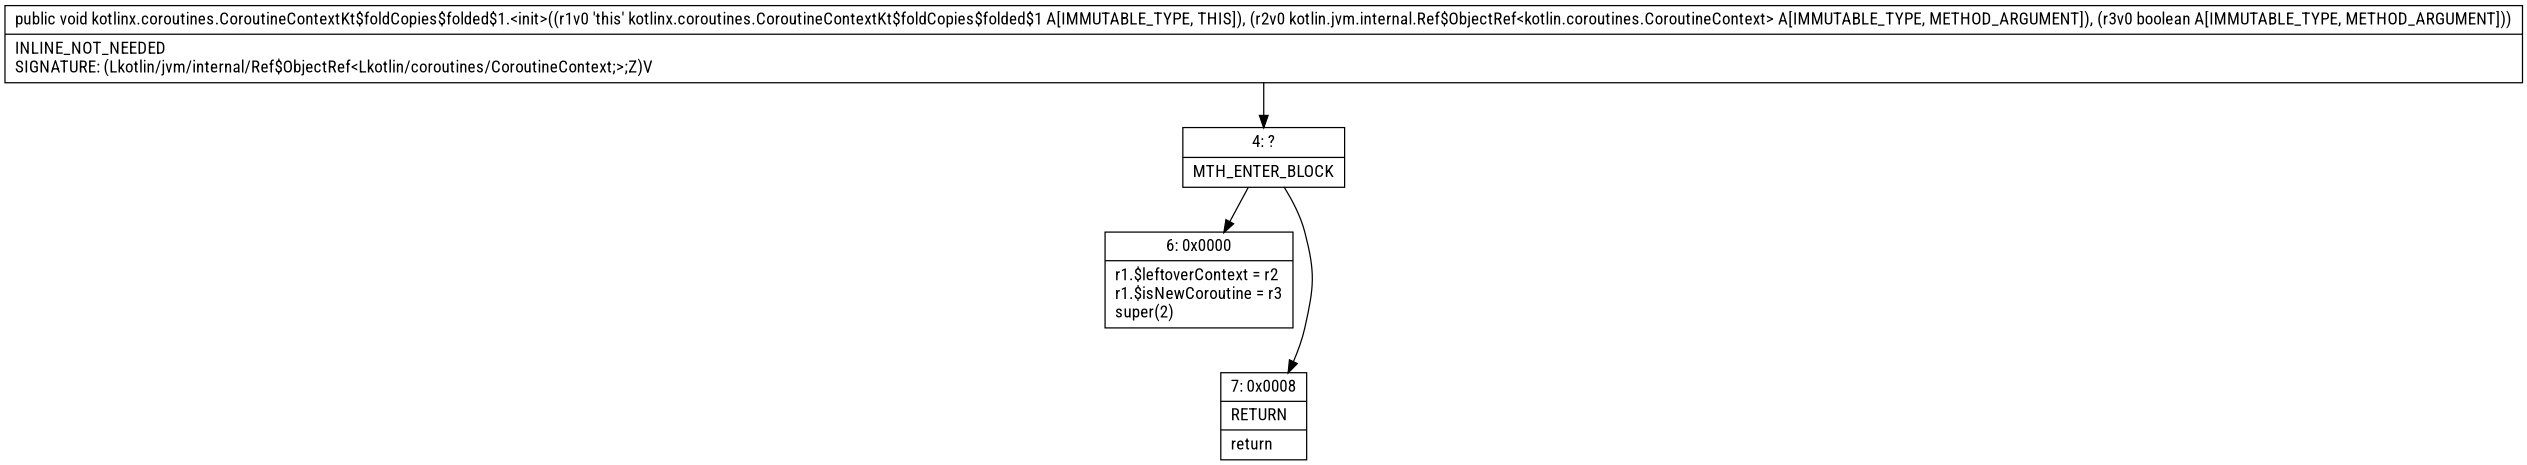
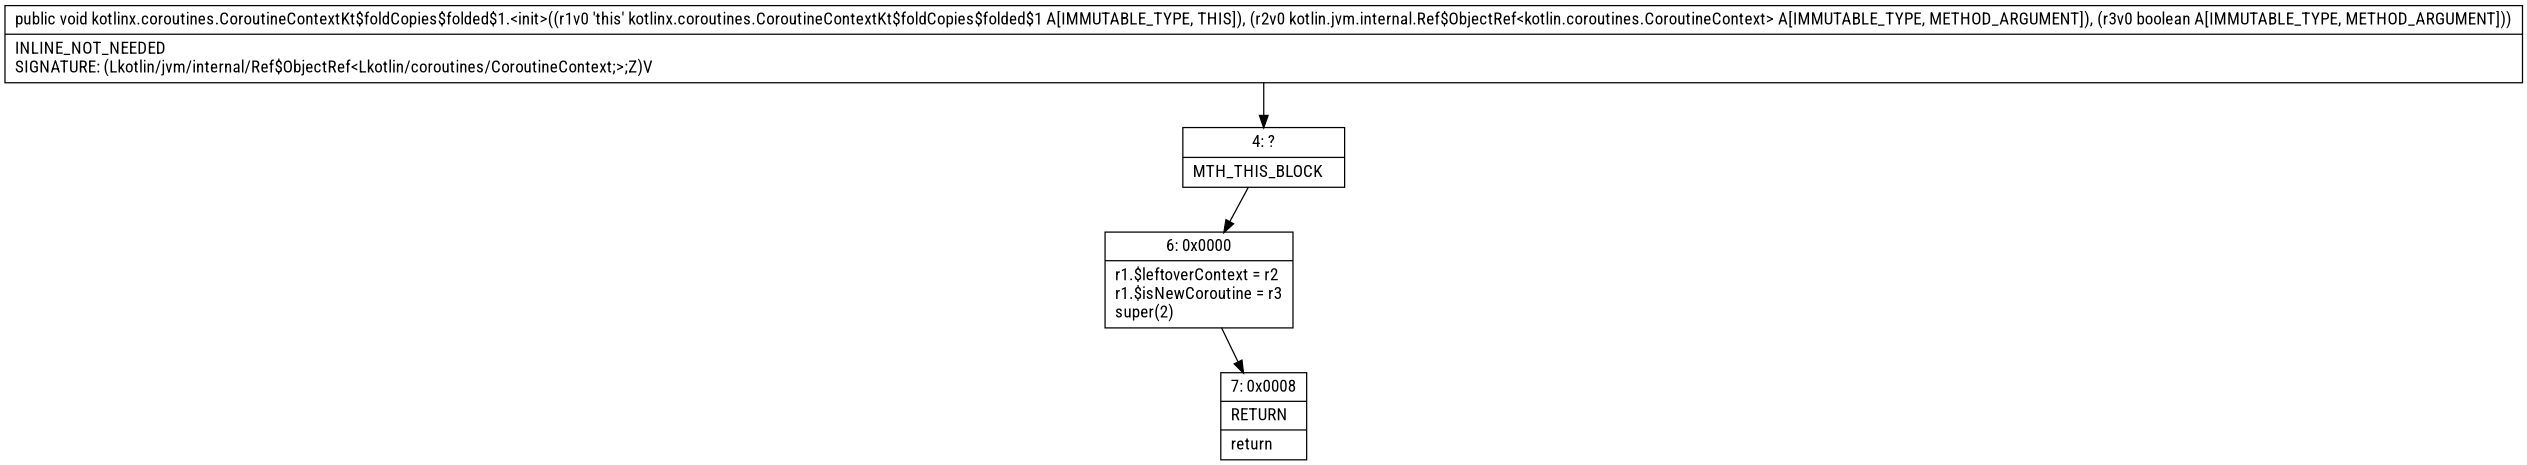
node "4: ?": text "MTH_ENTER_BLOCK" -> "MTH_THIS_BLOCK"
edge "4: ?" -> "7: 0x0008": now "6: 0x0000" -> "7: 0x0008"
